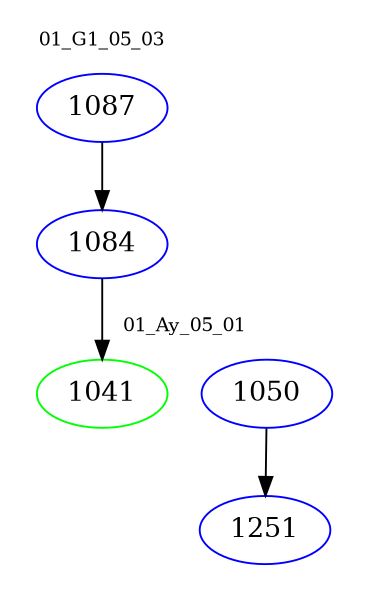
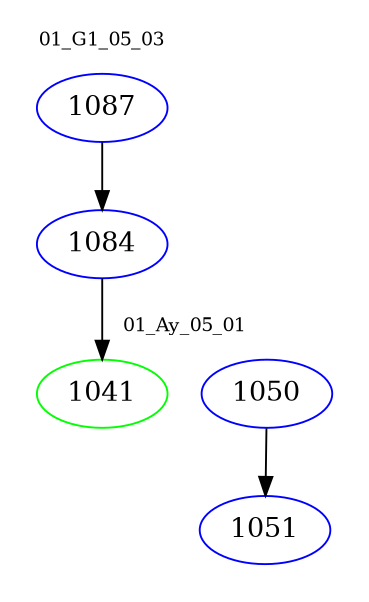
node "1251": label "1251" -> "1051"
